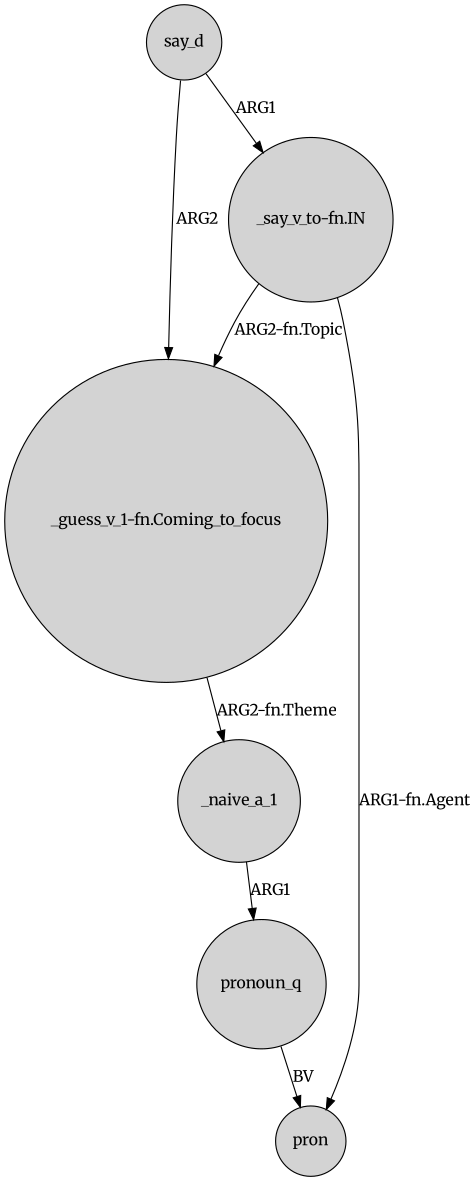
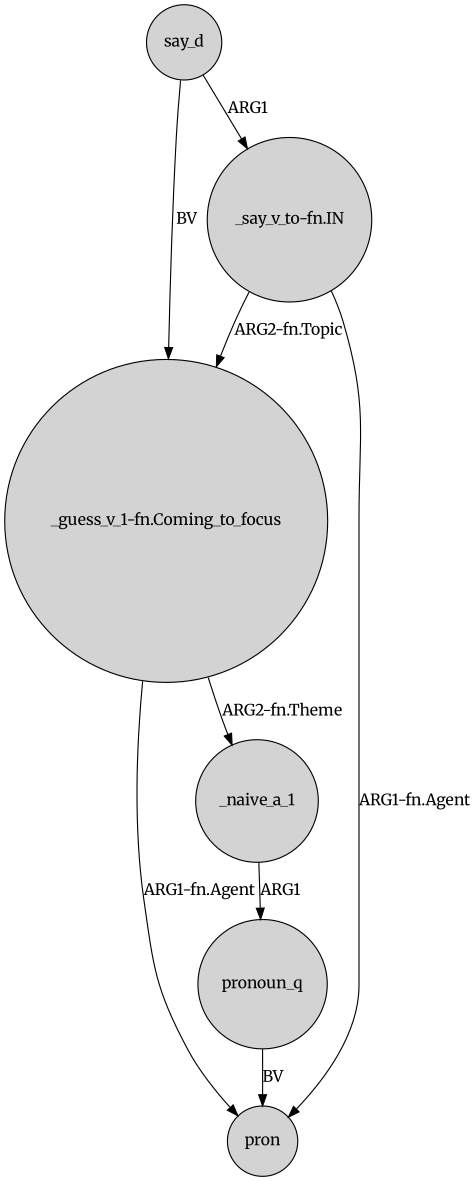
edge "say_d" -> "_guess_v_1-fn.Coming_to_focus": label "ARG2" -> "BV"
edge "_guess_v_1-fn.Coming_to_focus" -> "pron": added, label "ARG1-fn.Agent"
